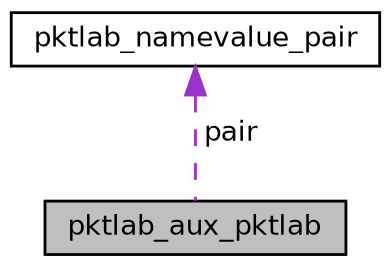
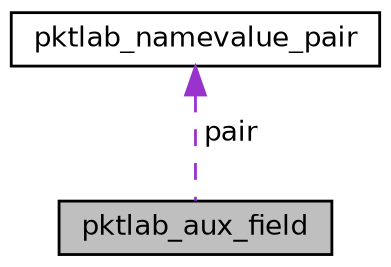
node "pktlab_aux_pktlab": label "pktlab_aux_pktlab" -> "pktlab_aux_field"
